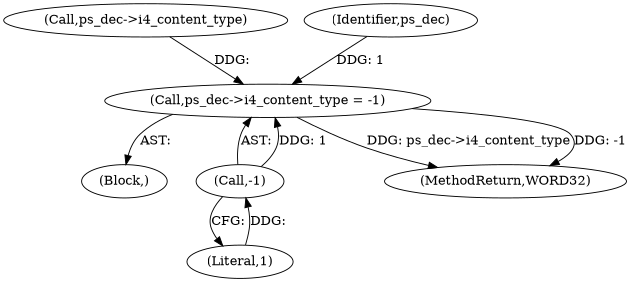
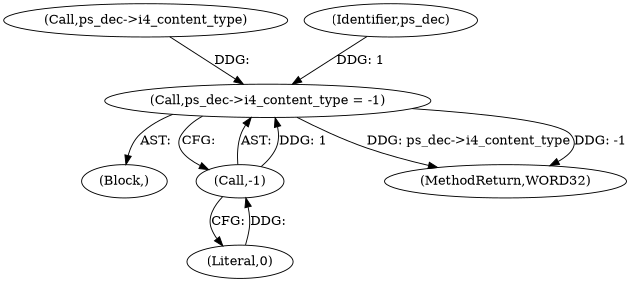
edge "(Call,ps_dec->i4_content_type = -1)" -> "(Call,-1)": added, label "CFG:"
node "(Literal,1)": label "(Literal,1)" -> "(Literal,0)"
